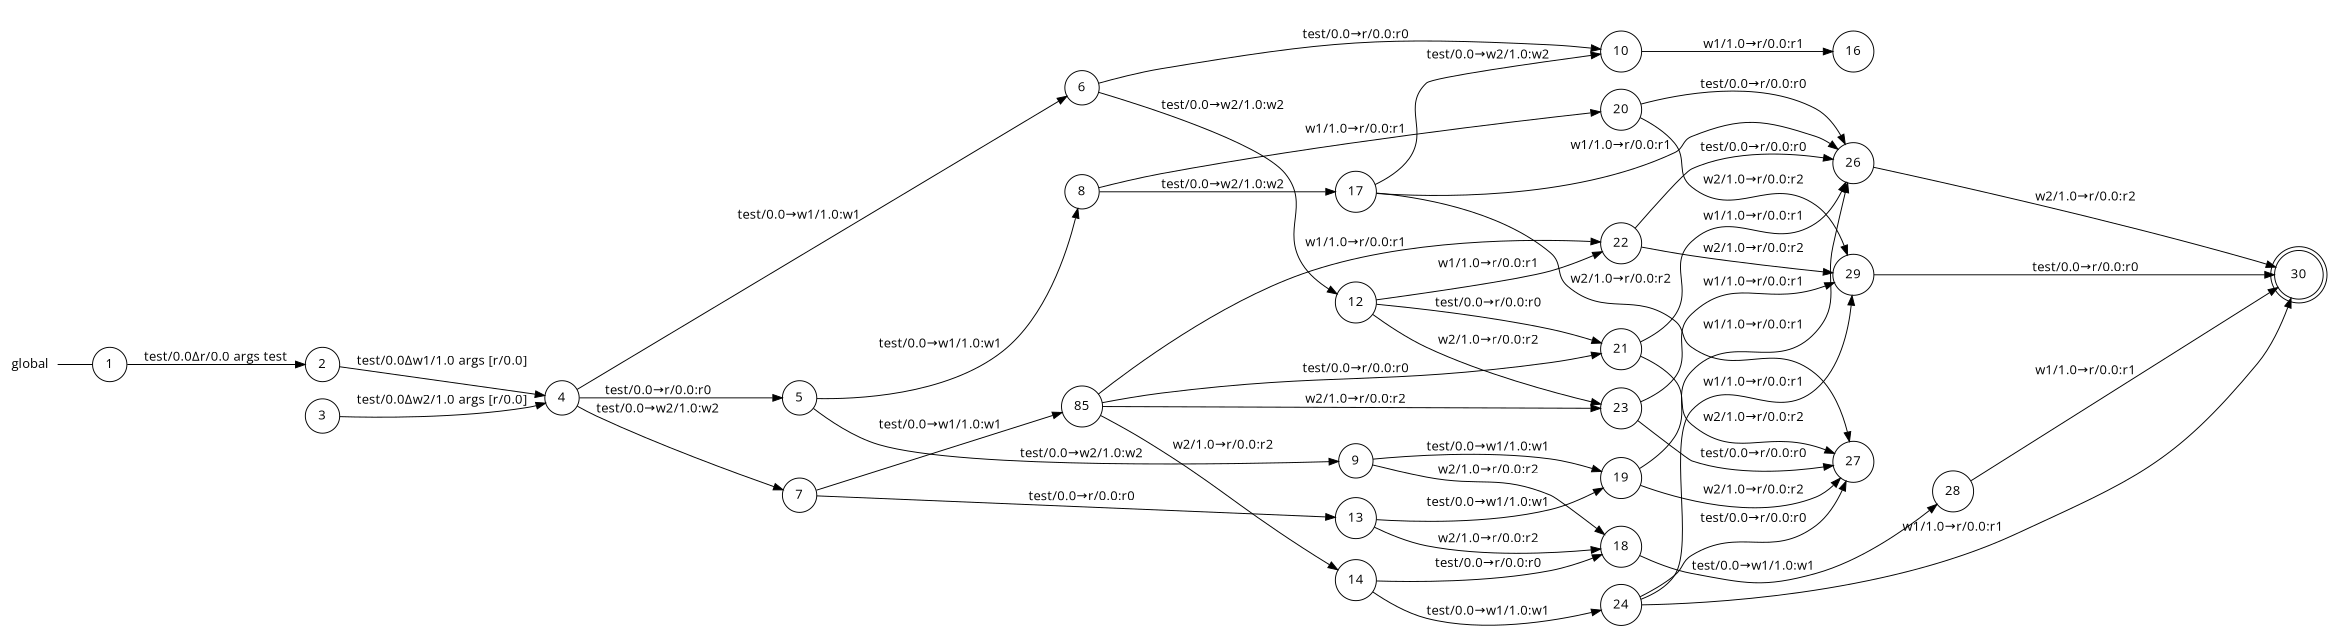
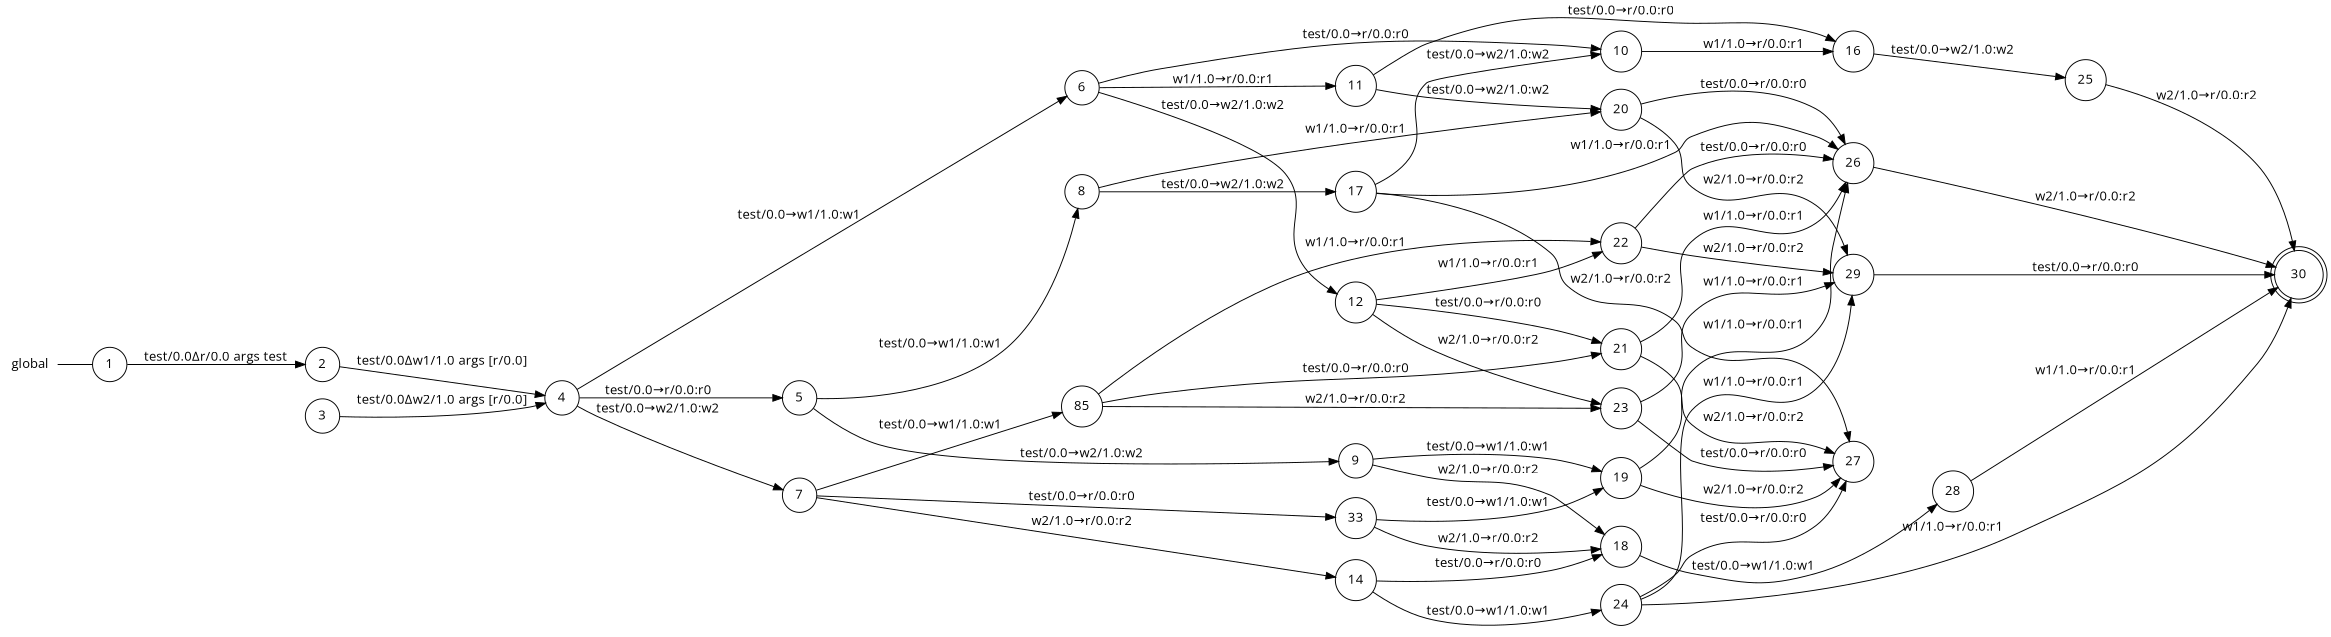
node "25": added
node "11": added
edge "85" -> "14": now "7" -> "14"
node "13": label "13" -> "33"
